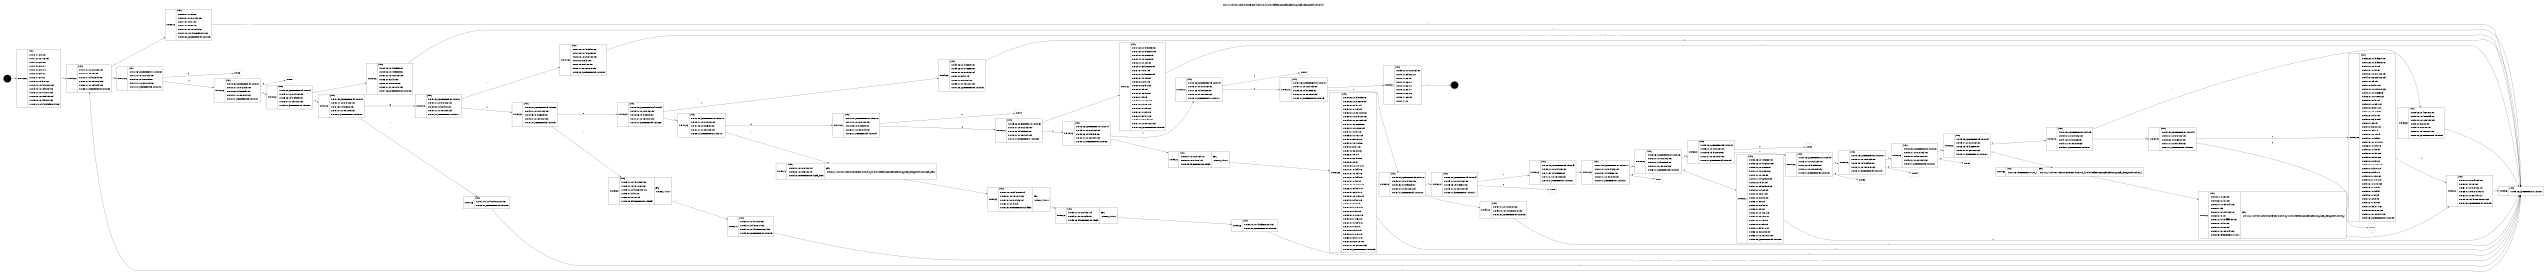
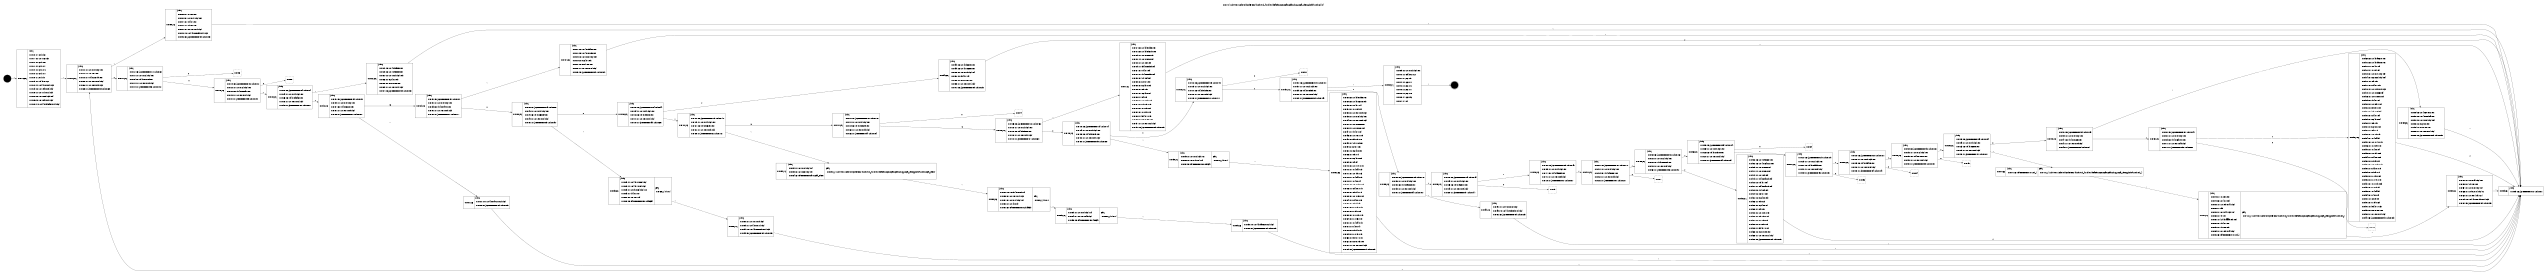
edge "0x401b5e [155]" -> "0x401c48 [36]": now "0x401b5e [155]" -> "0x401e4b [5]"
